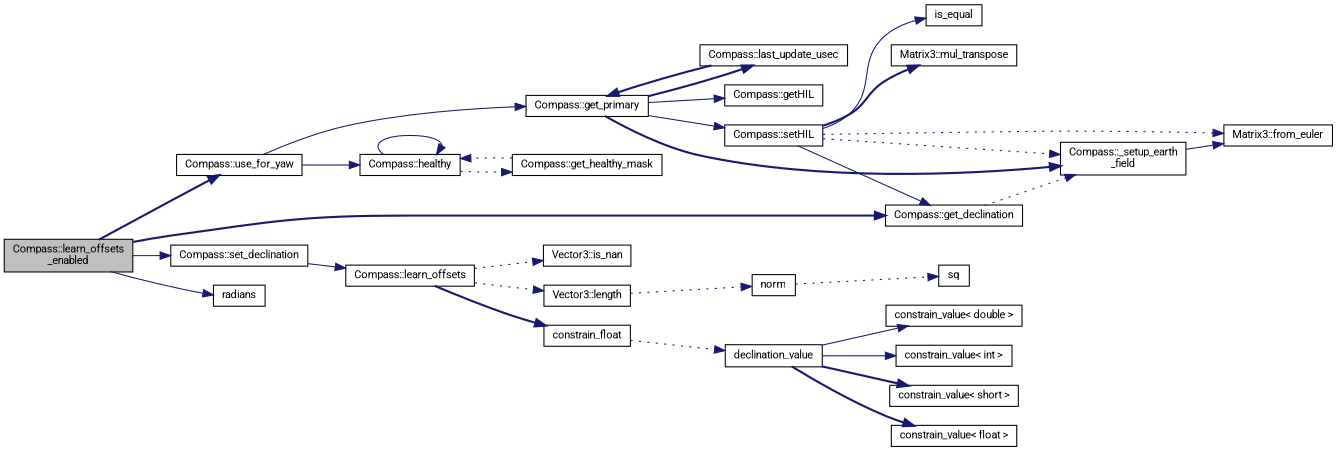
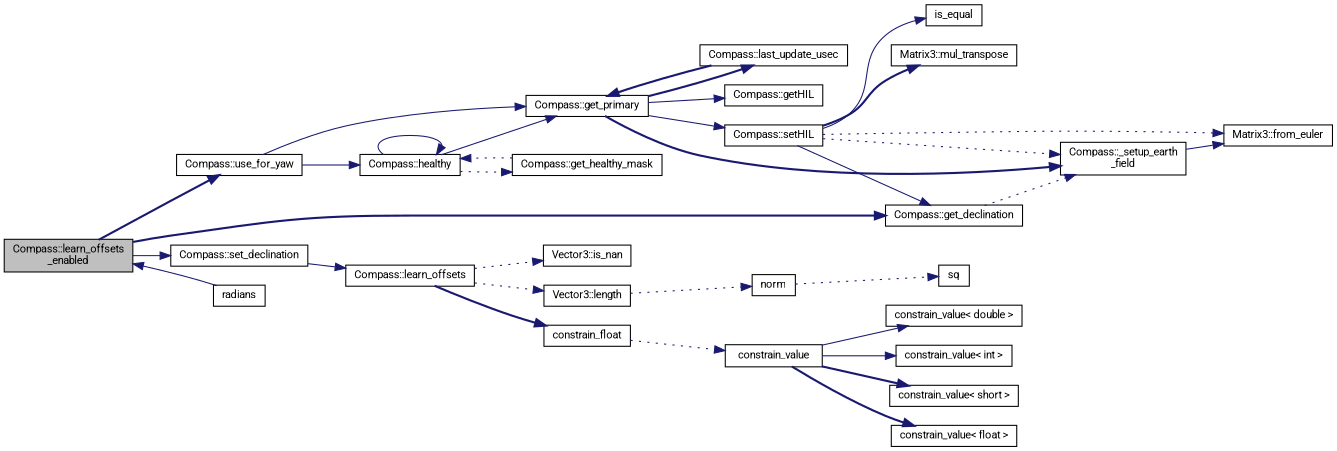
edge "Compass::healthy" -> "Compass::get_primary": added
edge "Compass::learn_offsets _enabled" -> "radians": reversed
node "declination_value": label "declination_value" -> "constrain_value"
